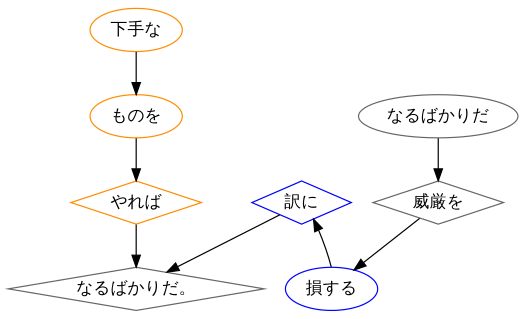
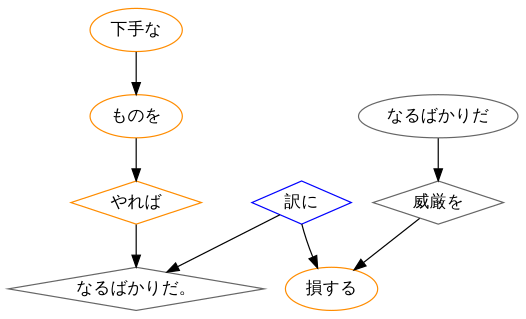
edge "損する" -> "訳に": reversed
node "損する": color blue -> darkorange
